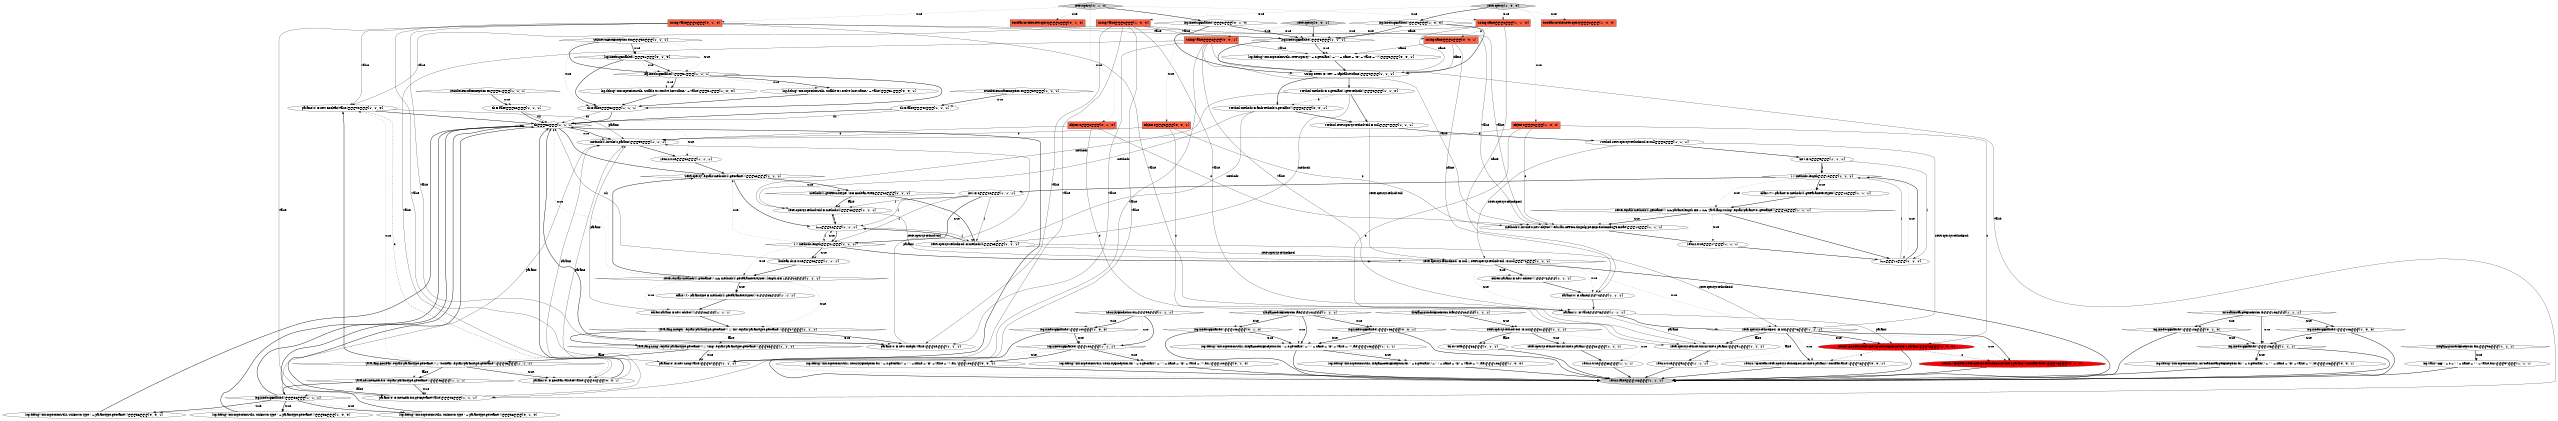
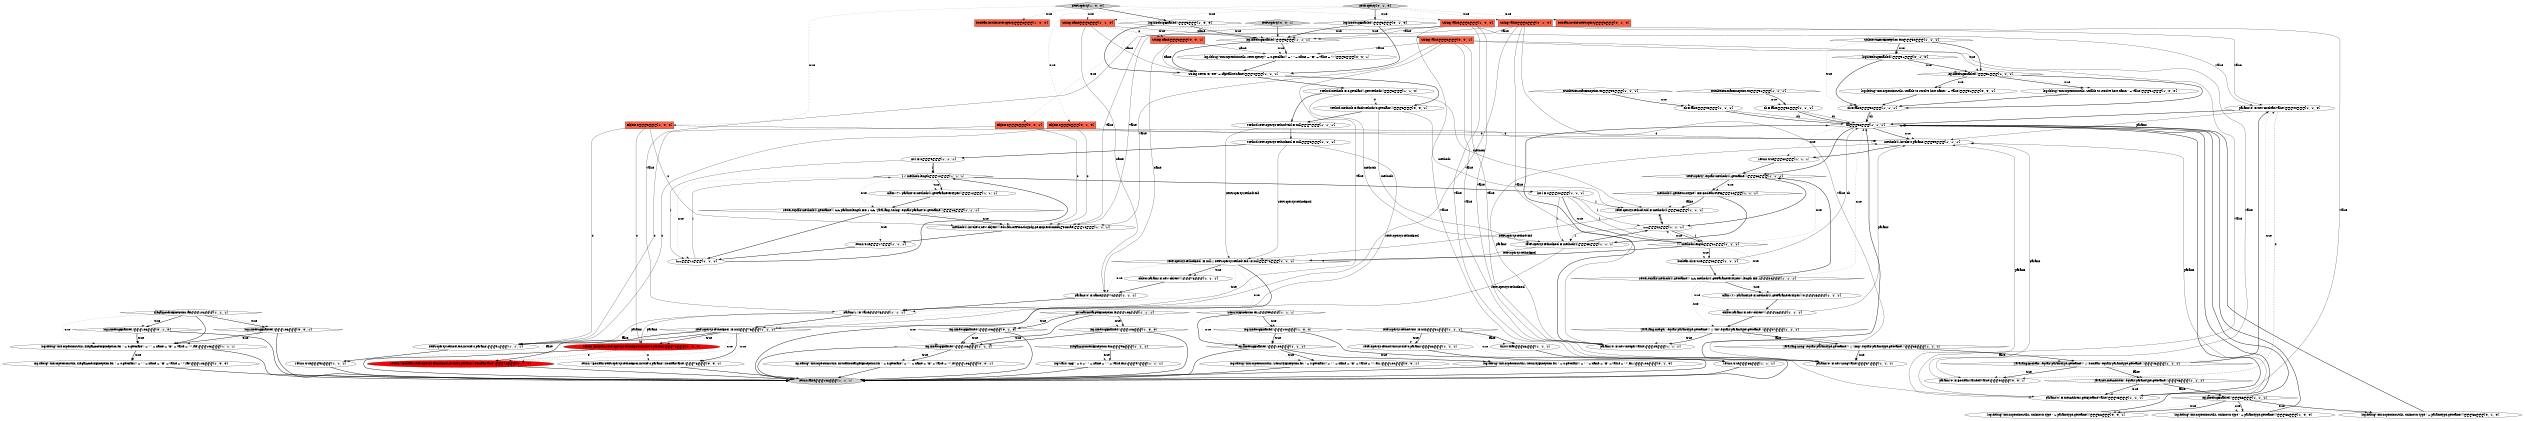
edge "params(0( = Boolean.valueOf(value)@@@44@@@['0', '0', '1']" -> "ok@@@58@@@['1', '1', '1']": removed
node "IllegalArgumentException biae@@@80@@@['1', '1', '1']": removed
edge "log.isDebugEnabled()@@@100@@@['1', '1', '1']" -> "return false@@@108@@@['1', '1', '1']": style dotted -> bold
